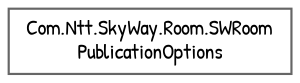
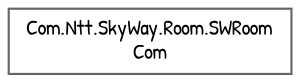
node "Com.Ntt.SkyWay.Room.SWRoom PublicationOptions": label "Com.Ntt.SkyWay.Room.SWRoom PublicationOptions" -> "Com.Ntt.SkyWay.Room.SWRoom Com"
